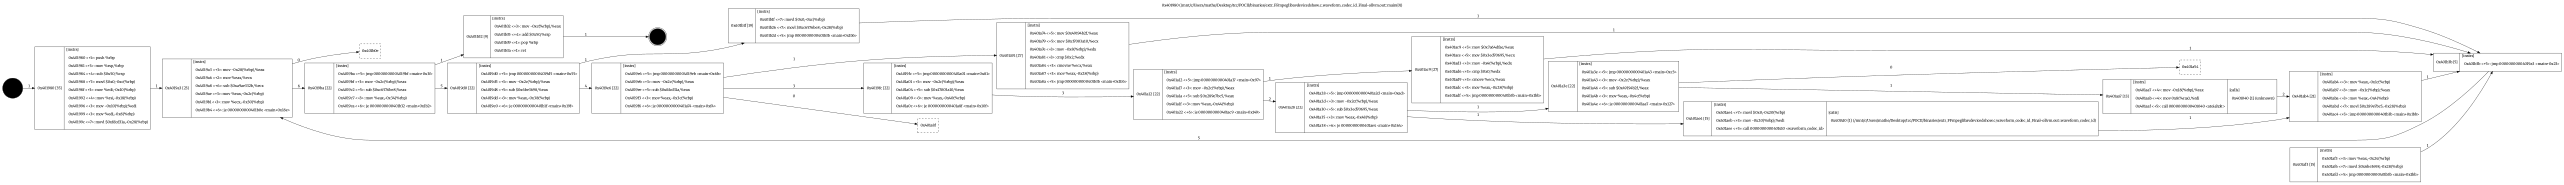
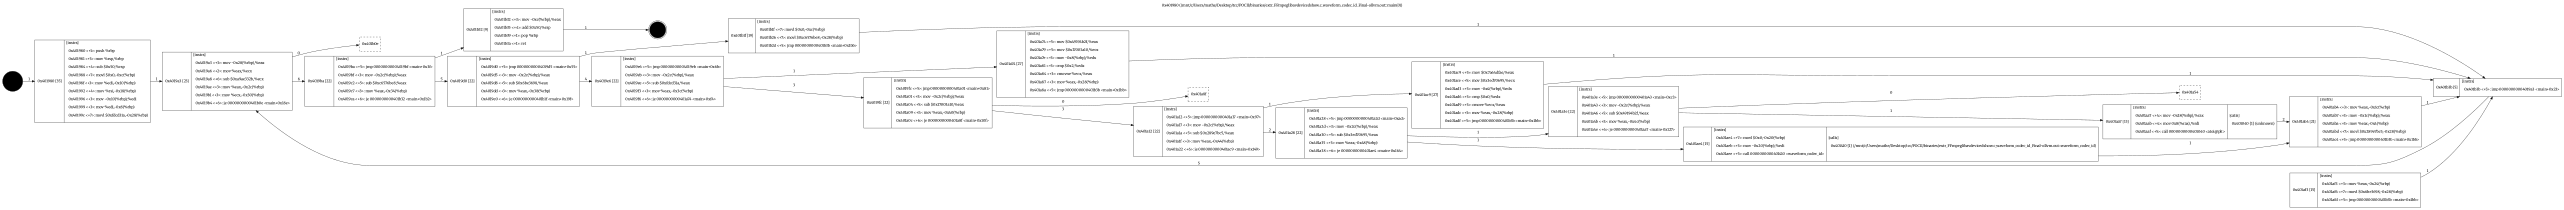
edge "0x4019e6 [22]" -> "0x401a8f": now "0x4019fc [22]" -> "0x401a8f"
